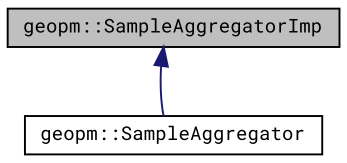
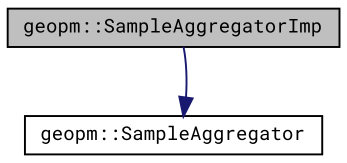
edge "geopm::SampleAggregator" -> "geopm::SampleAggregatorImp": reversed
